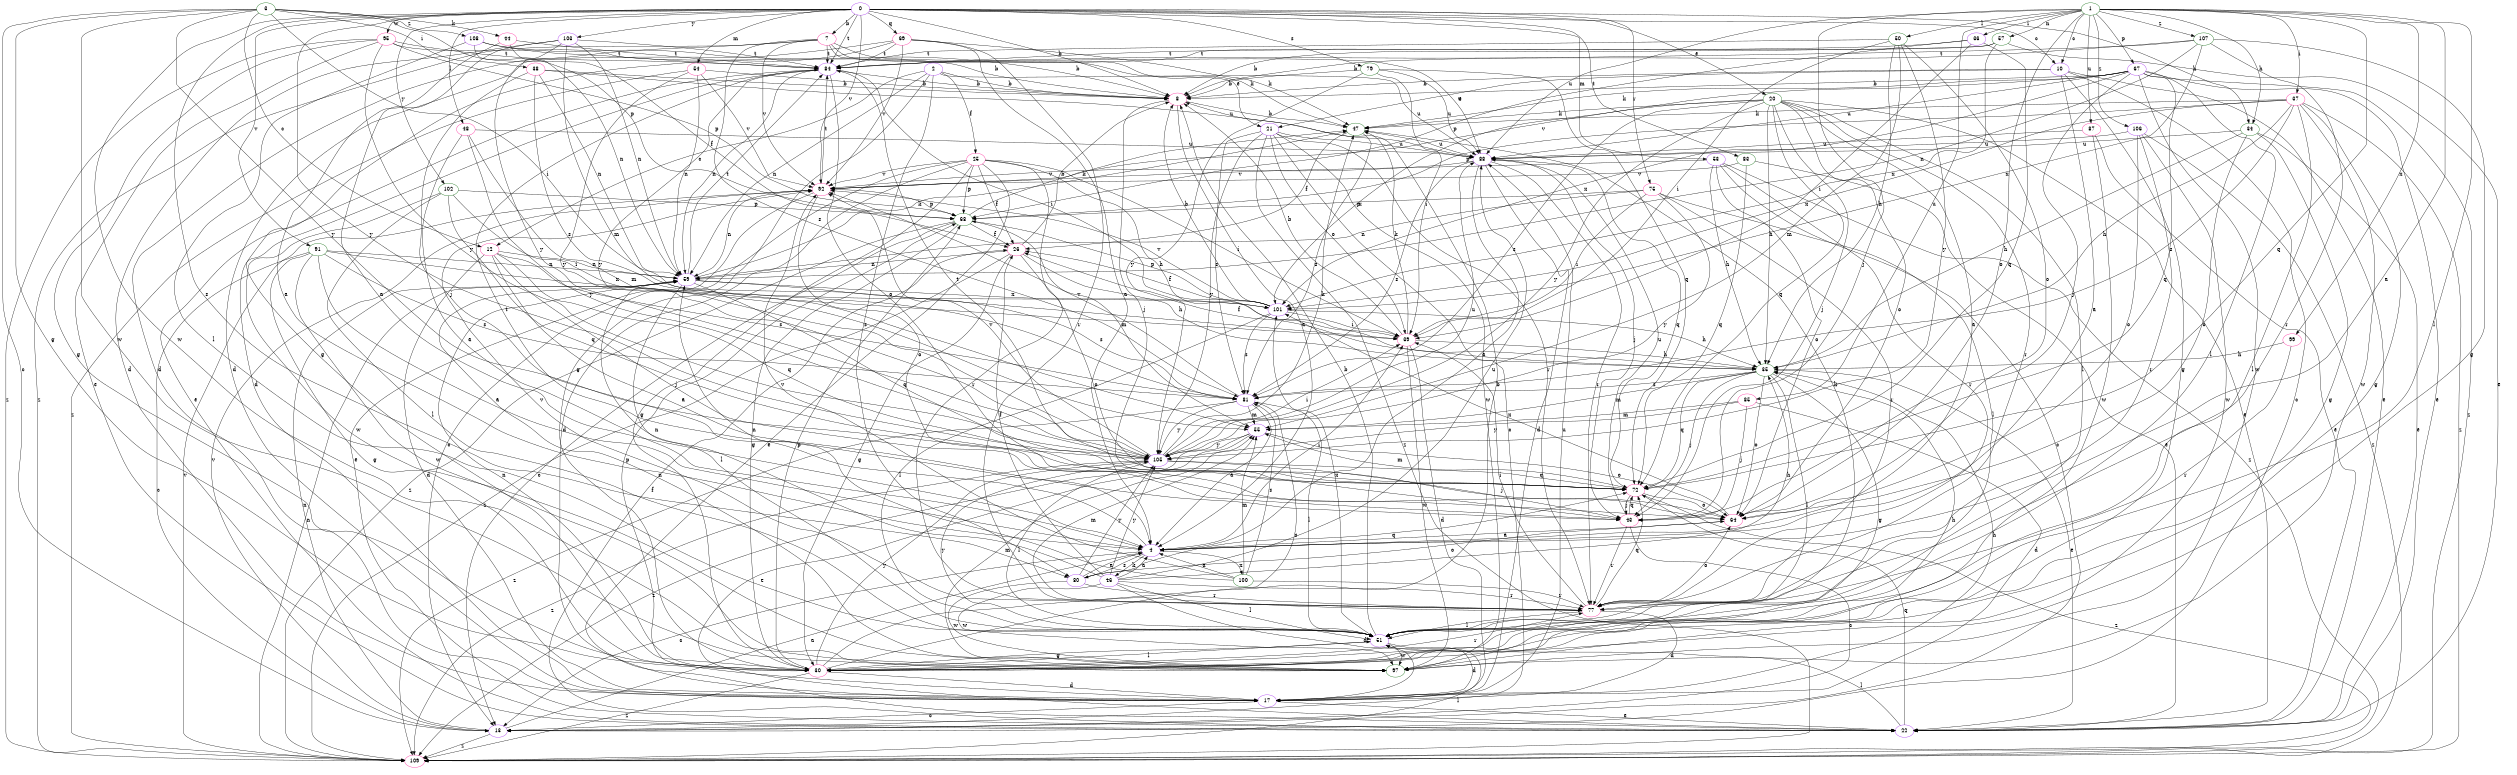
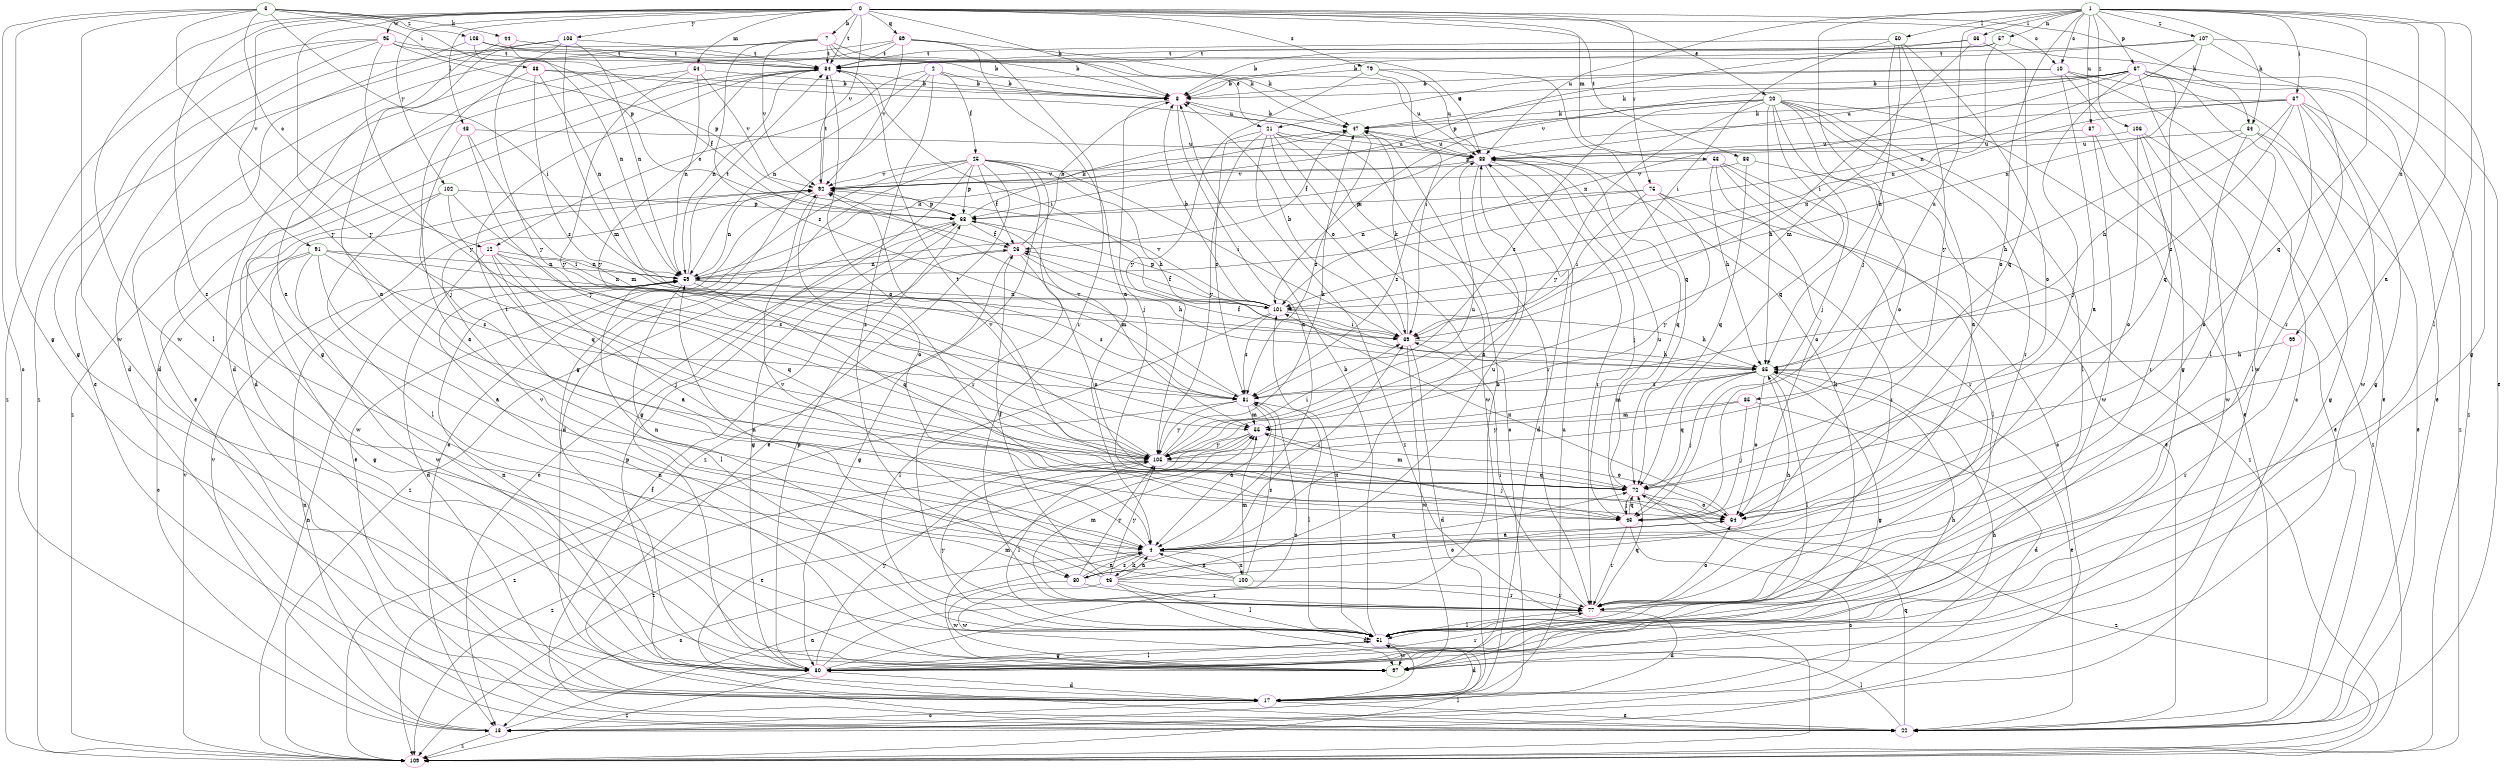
edge "26" -> "109": now "25" -> "109"
